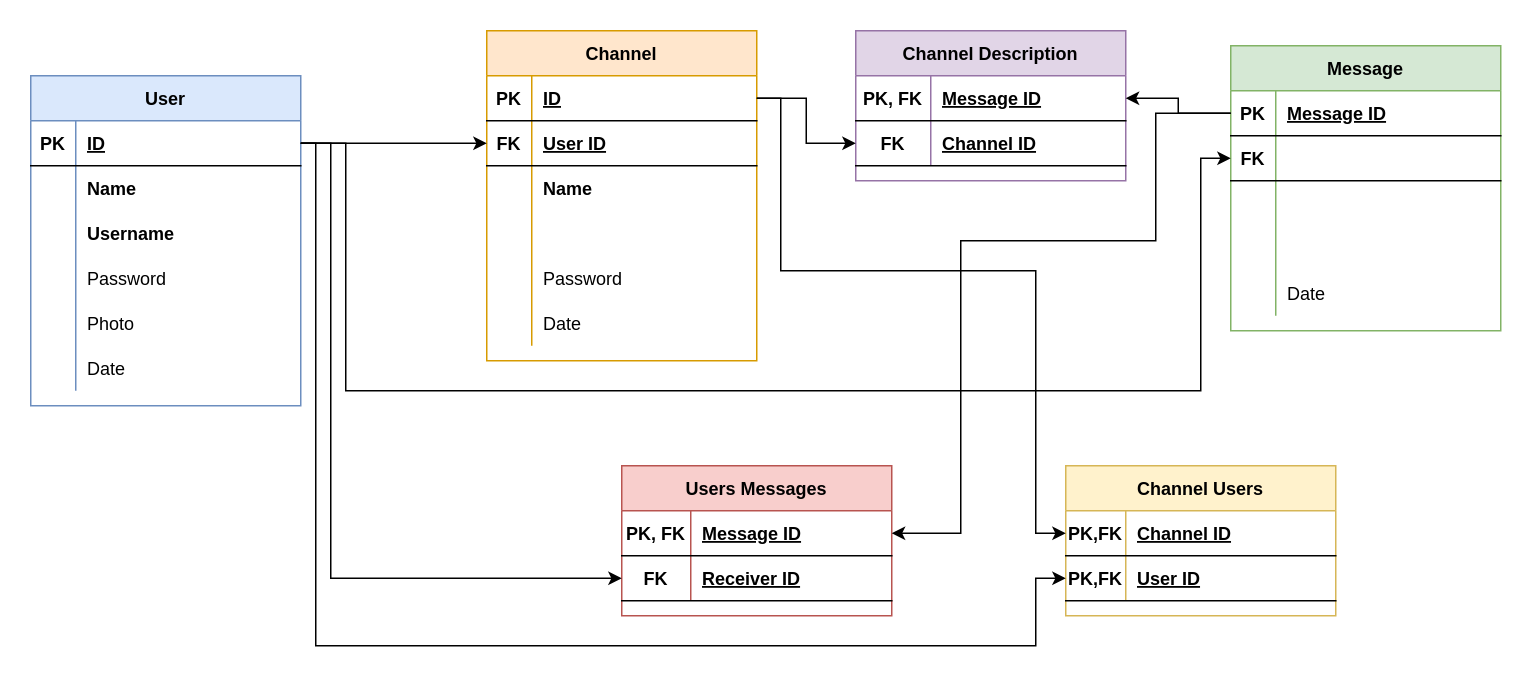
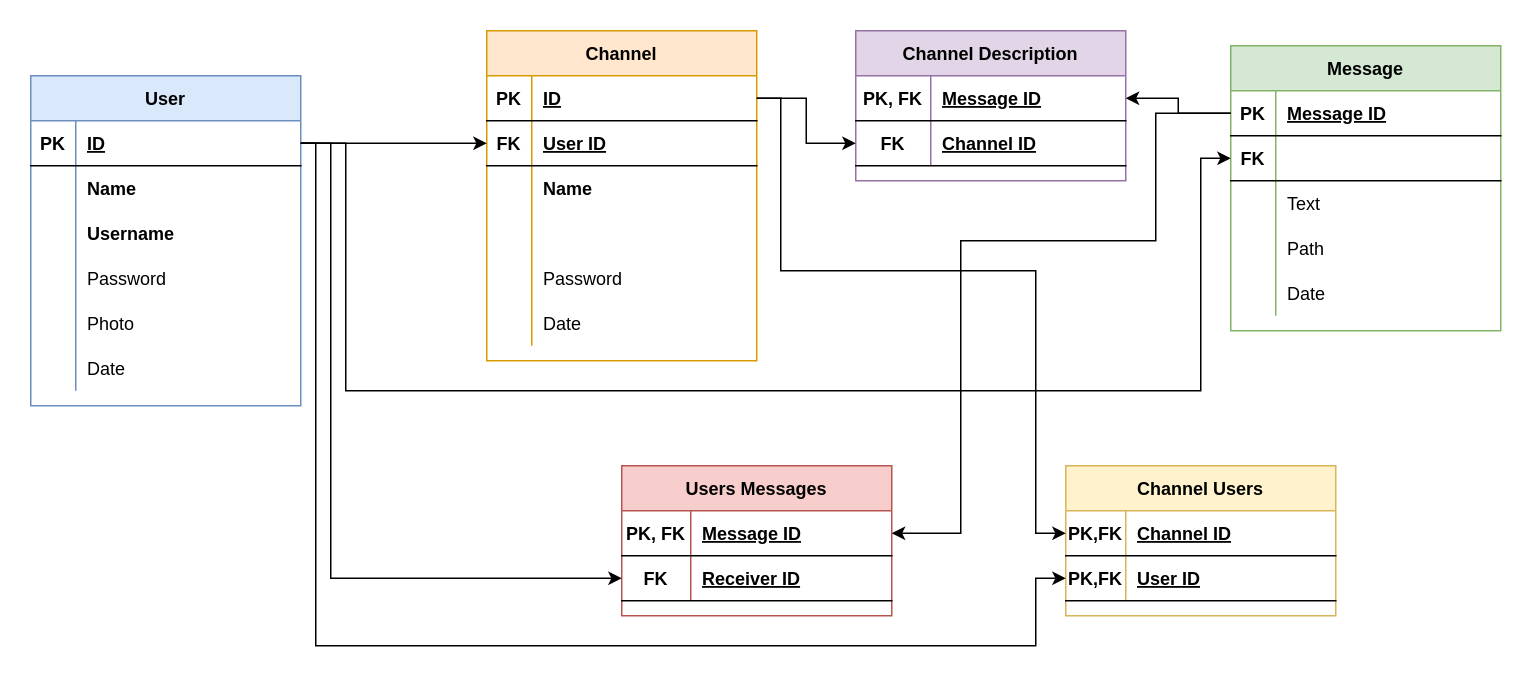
node "Text": added
node "Path": added
